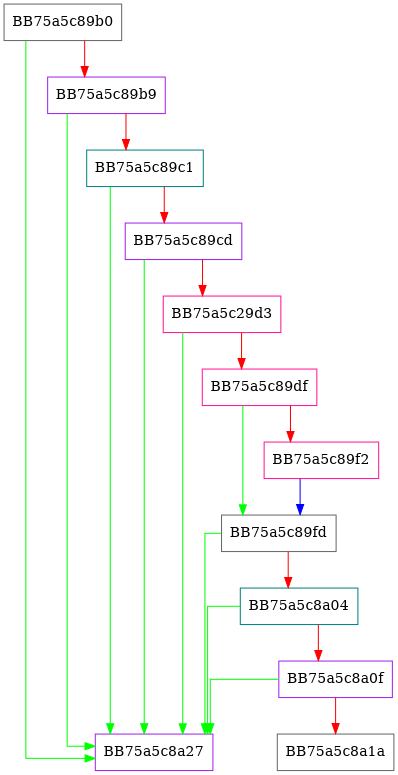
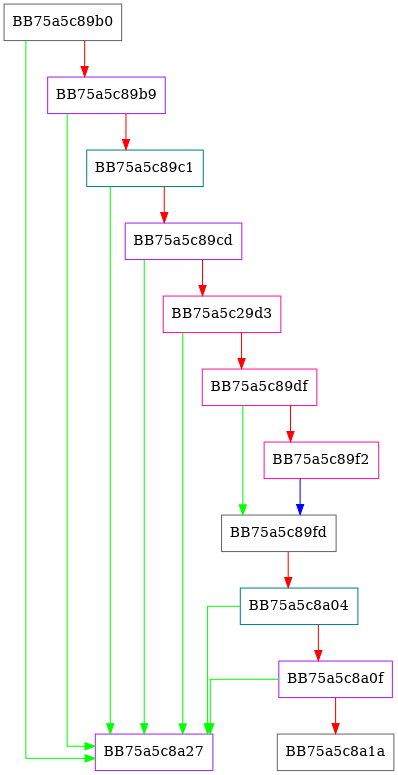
edge "BB75a5c89fd" -> "BB75a5c8a27": removed
